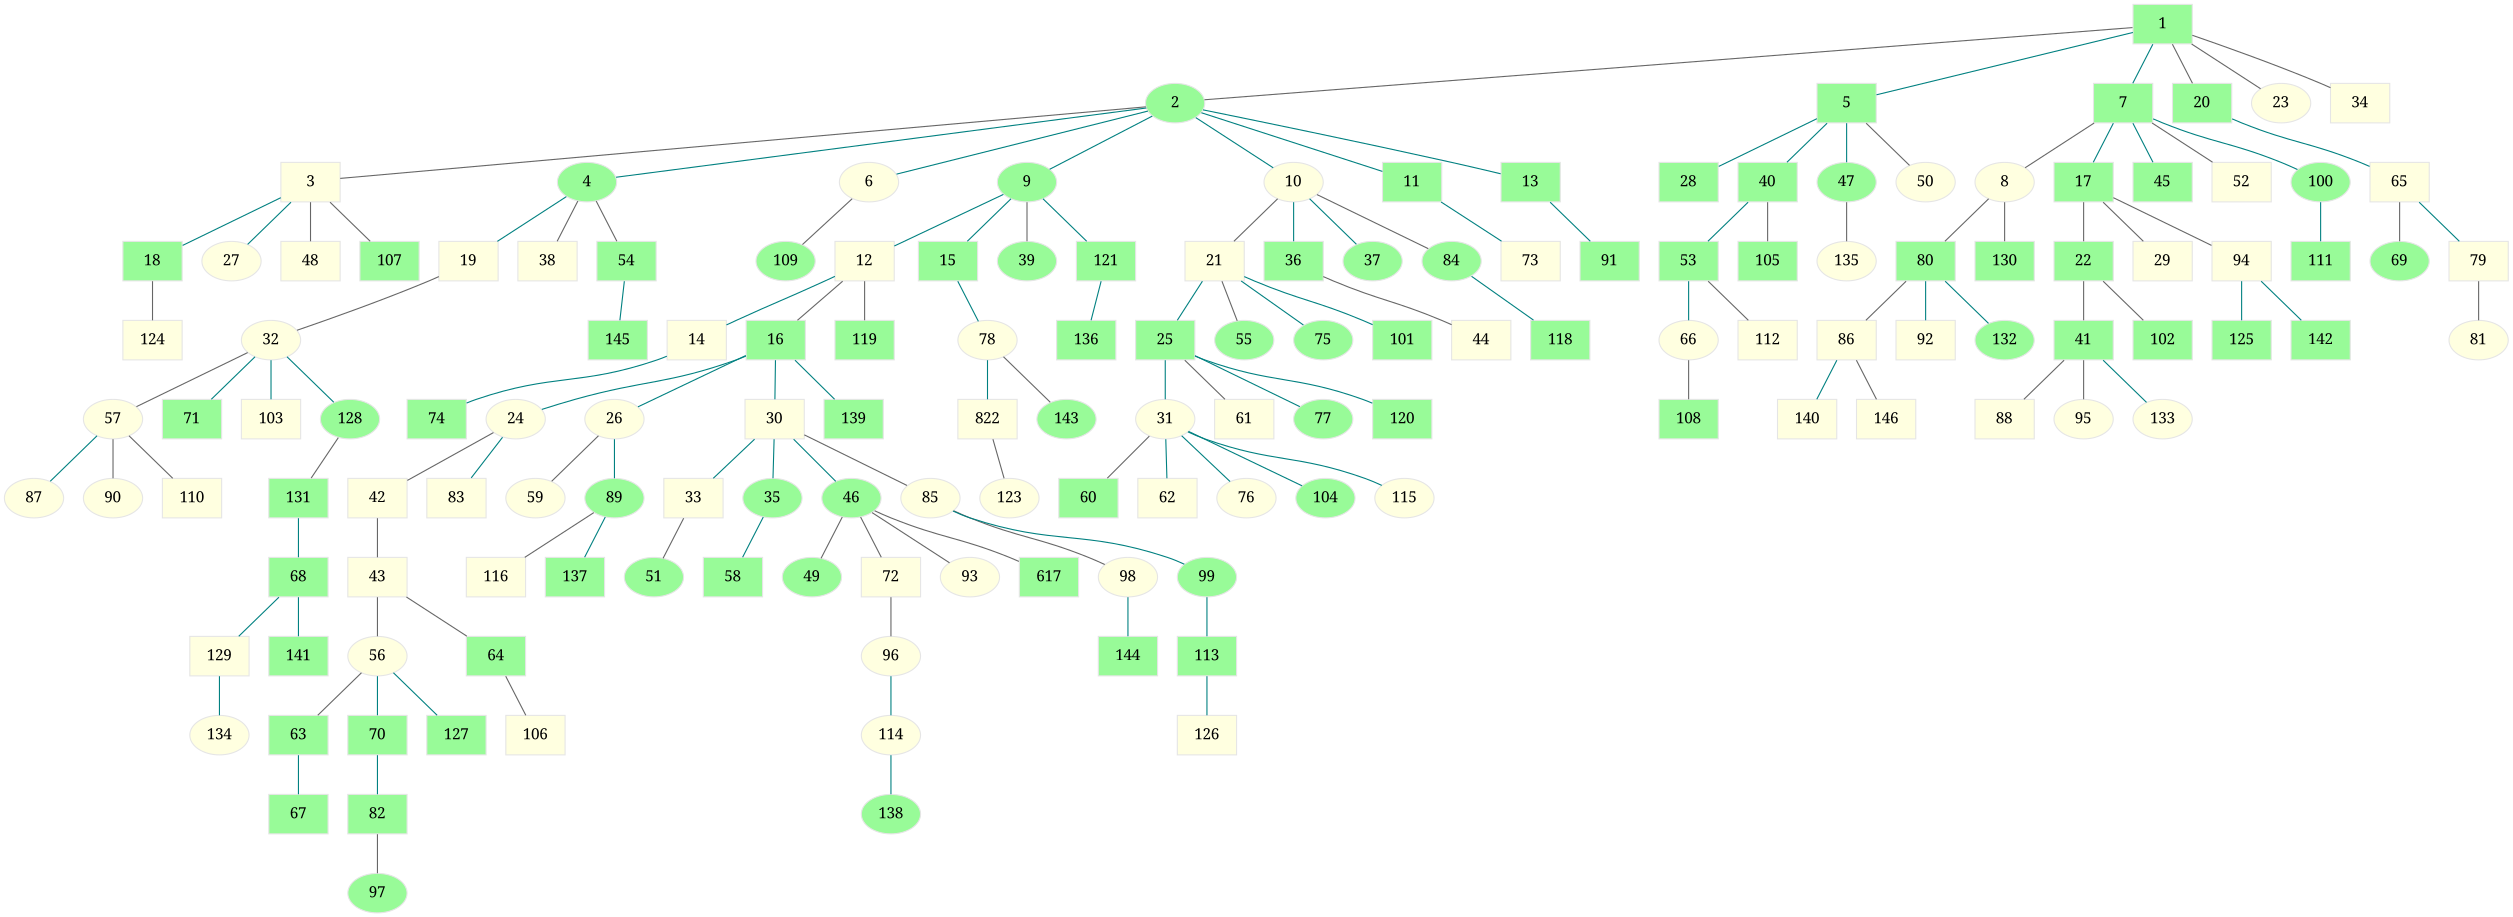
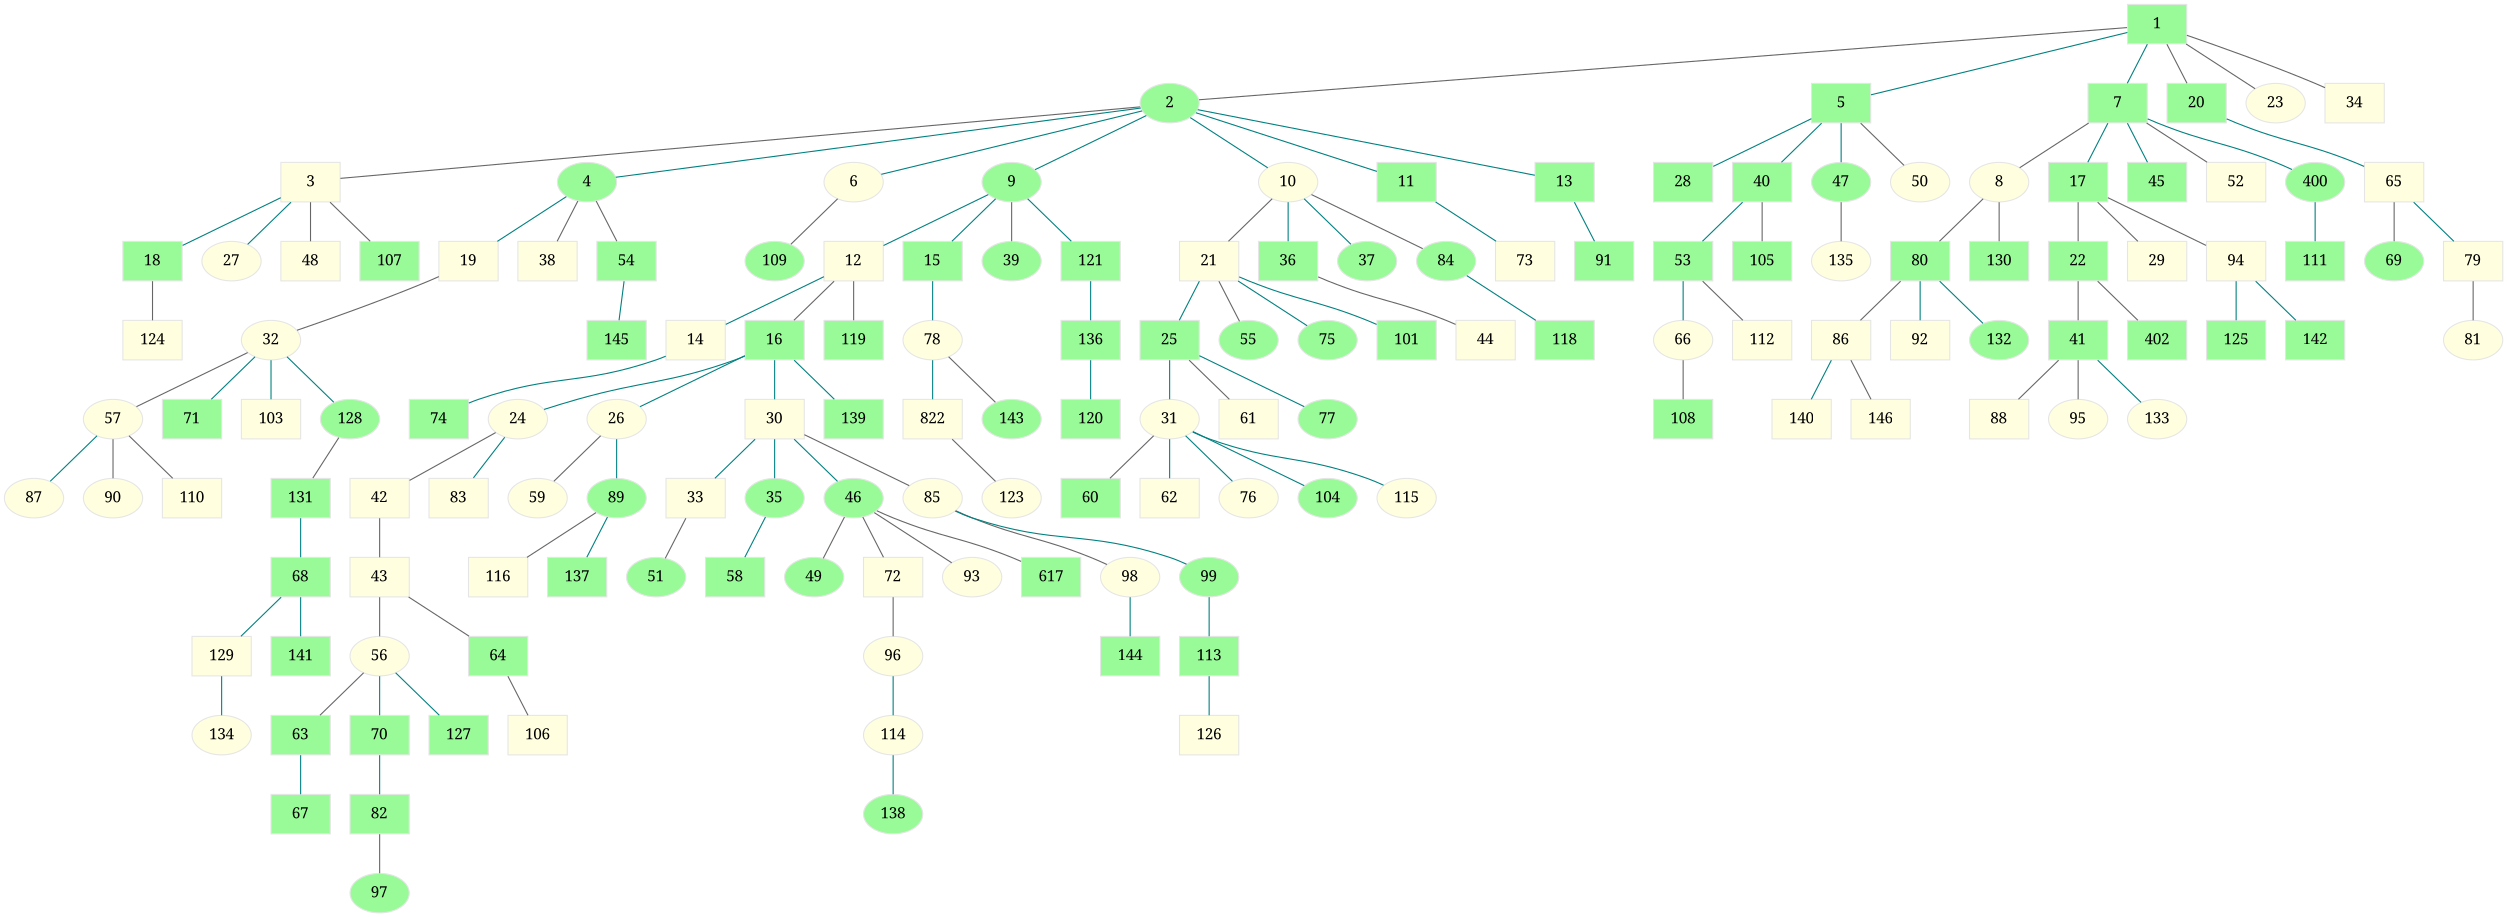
node "100": label "100" -> "400"
node "102": label "102" -> "402"
edge "25" -- "120": now "136" -- "120"
